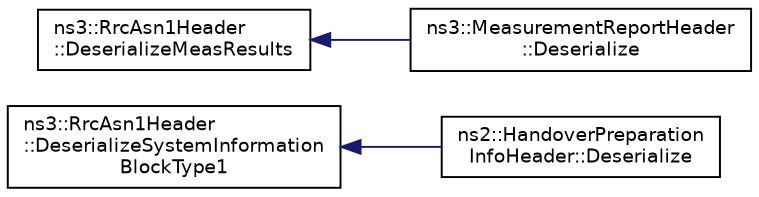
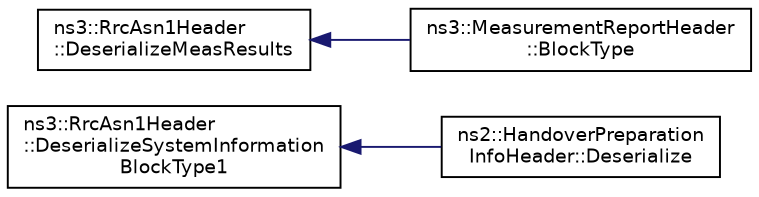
node "ns3::MeasurementReportHeader ::Deserialize": label "ns3::MeasurementReportHeader ::Deserialize" -> "ns3::MeasurementReportHeader ::BlockType"
